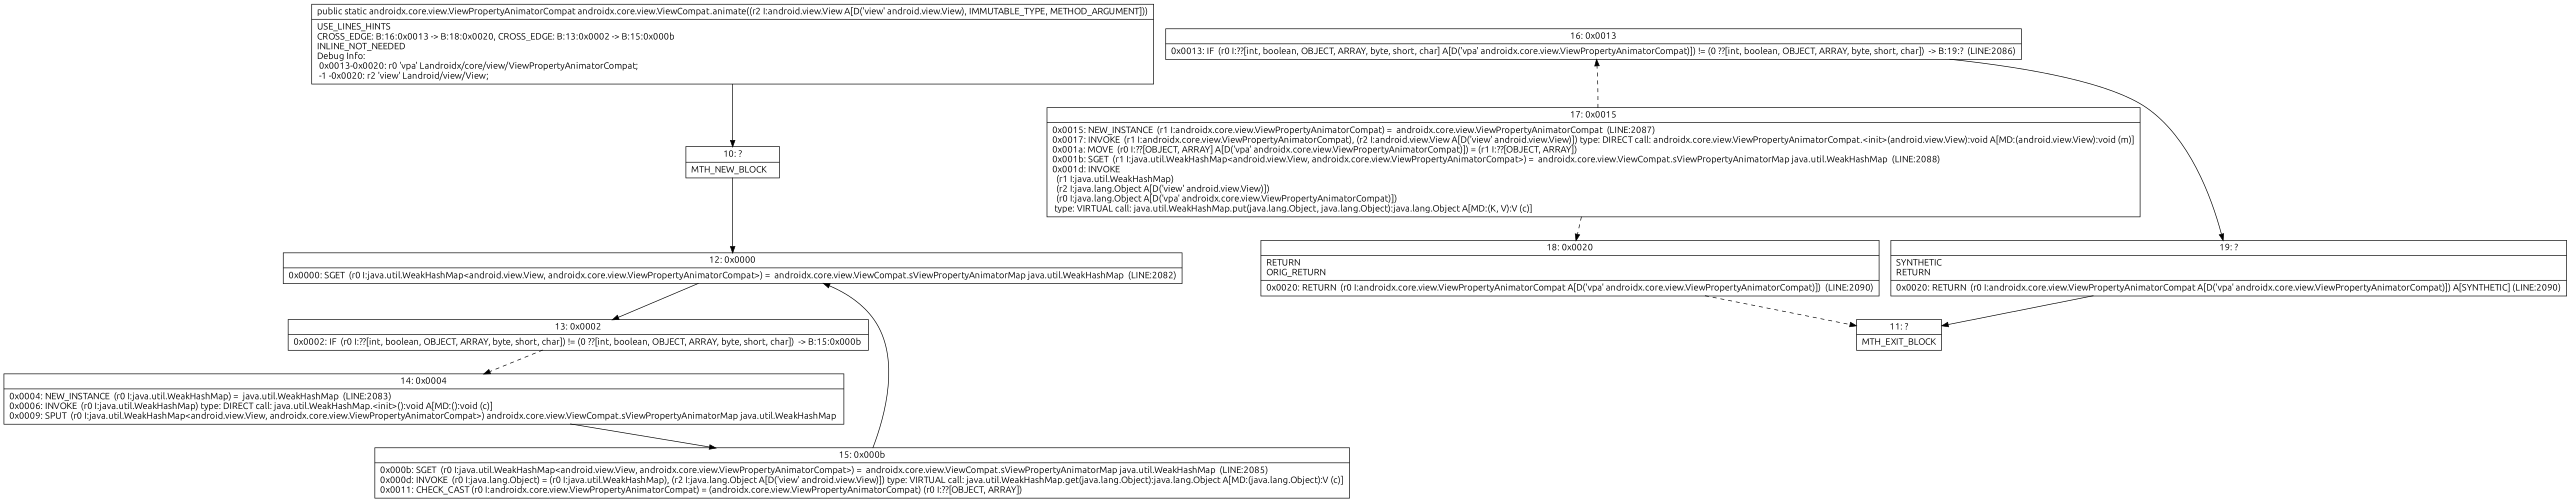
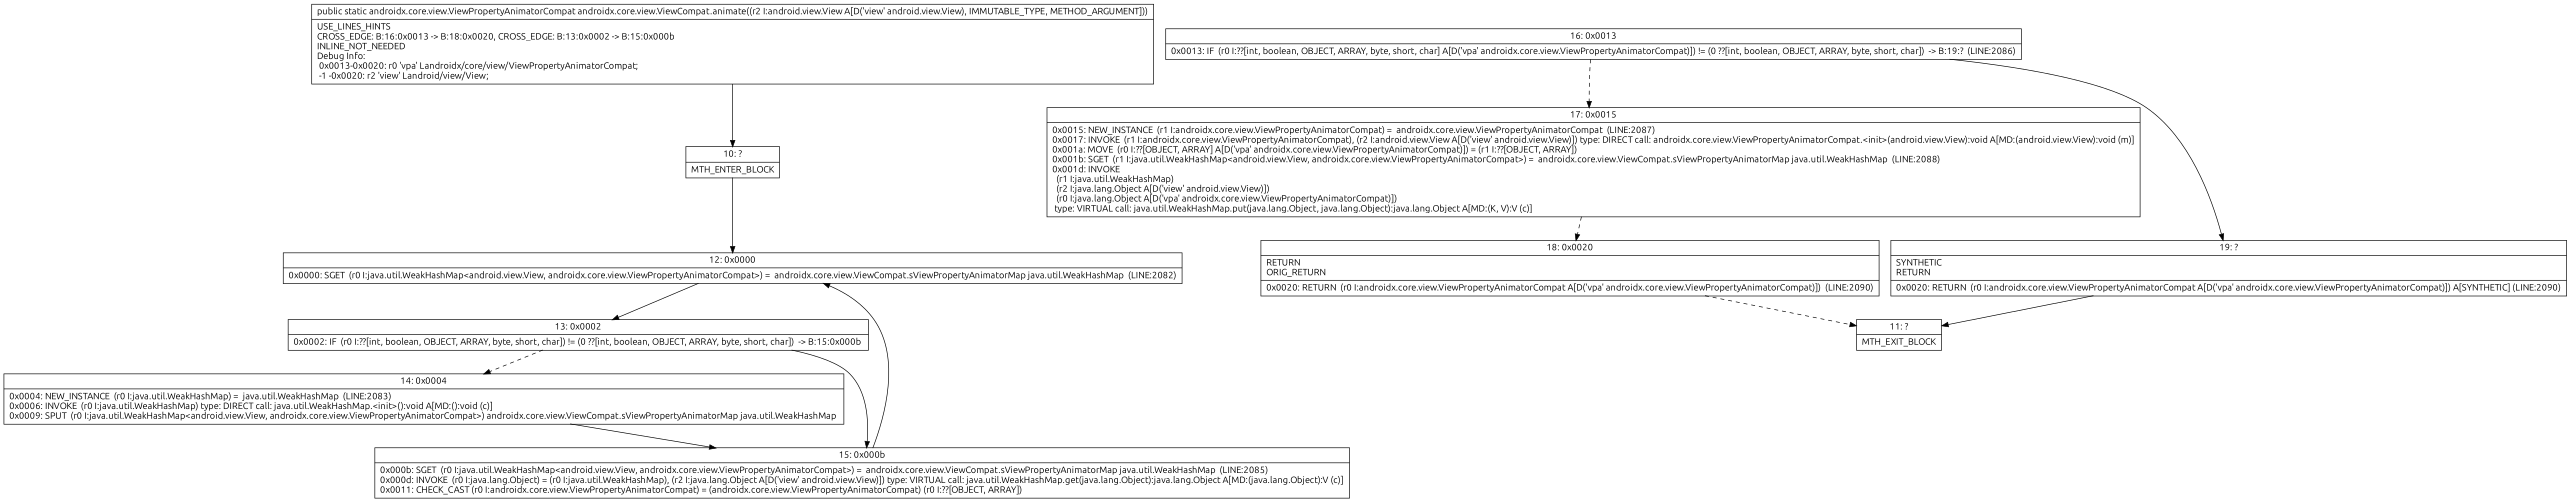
edge "17: 0x0015" -> "16: 0x0013": reversed
node "10: ?": text "MTH_NEW_BLOCK" -> "MTH_ENTER_BLOCK"
edge "13: 0x0002" -> "15: 0x000b": added
